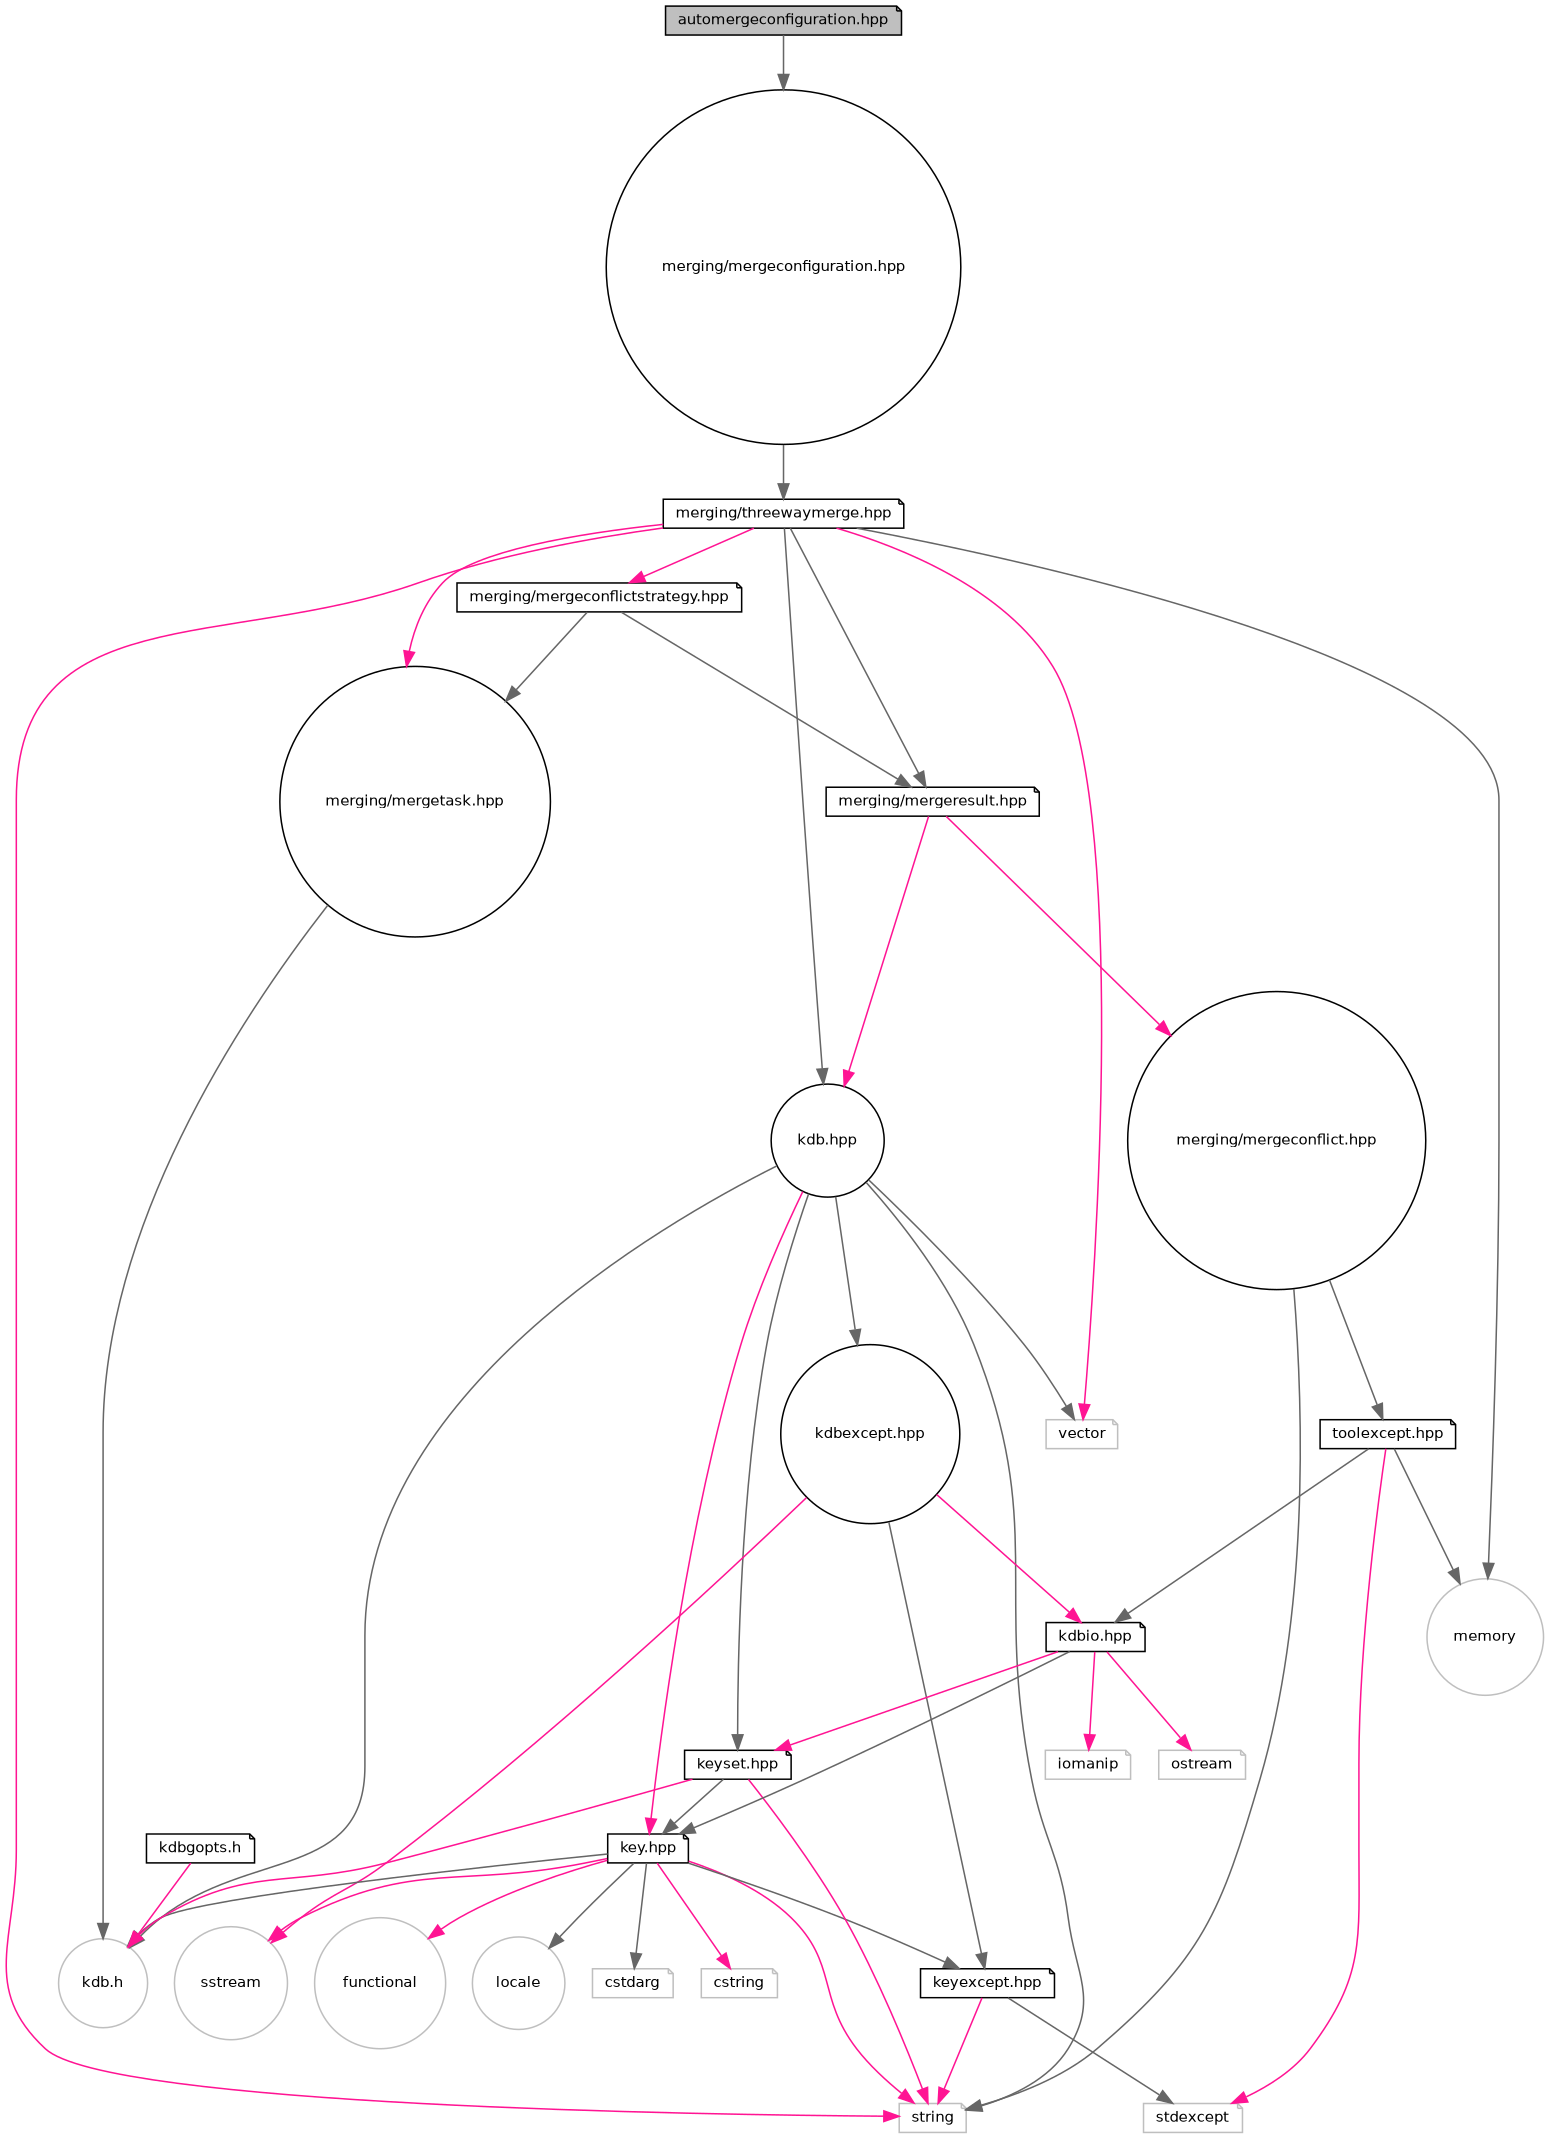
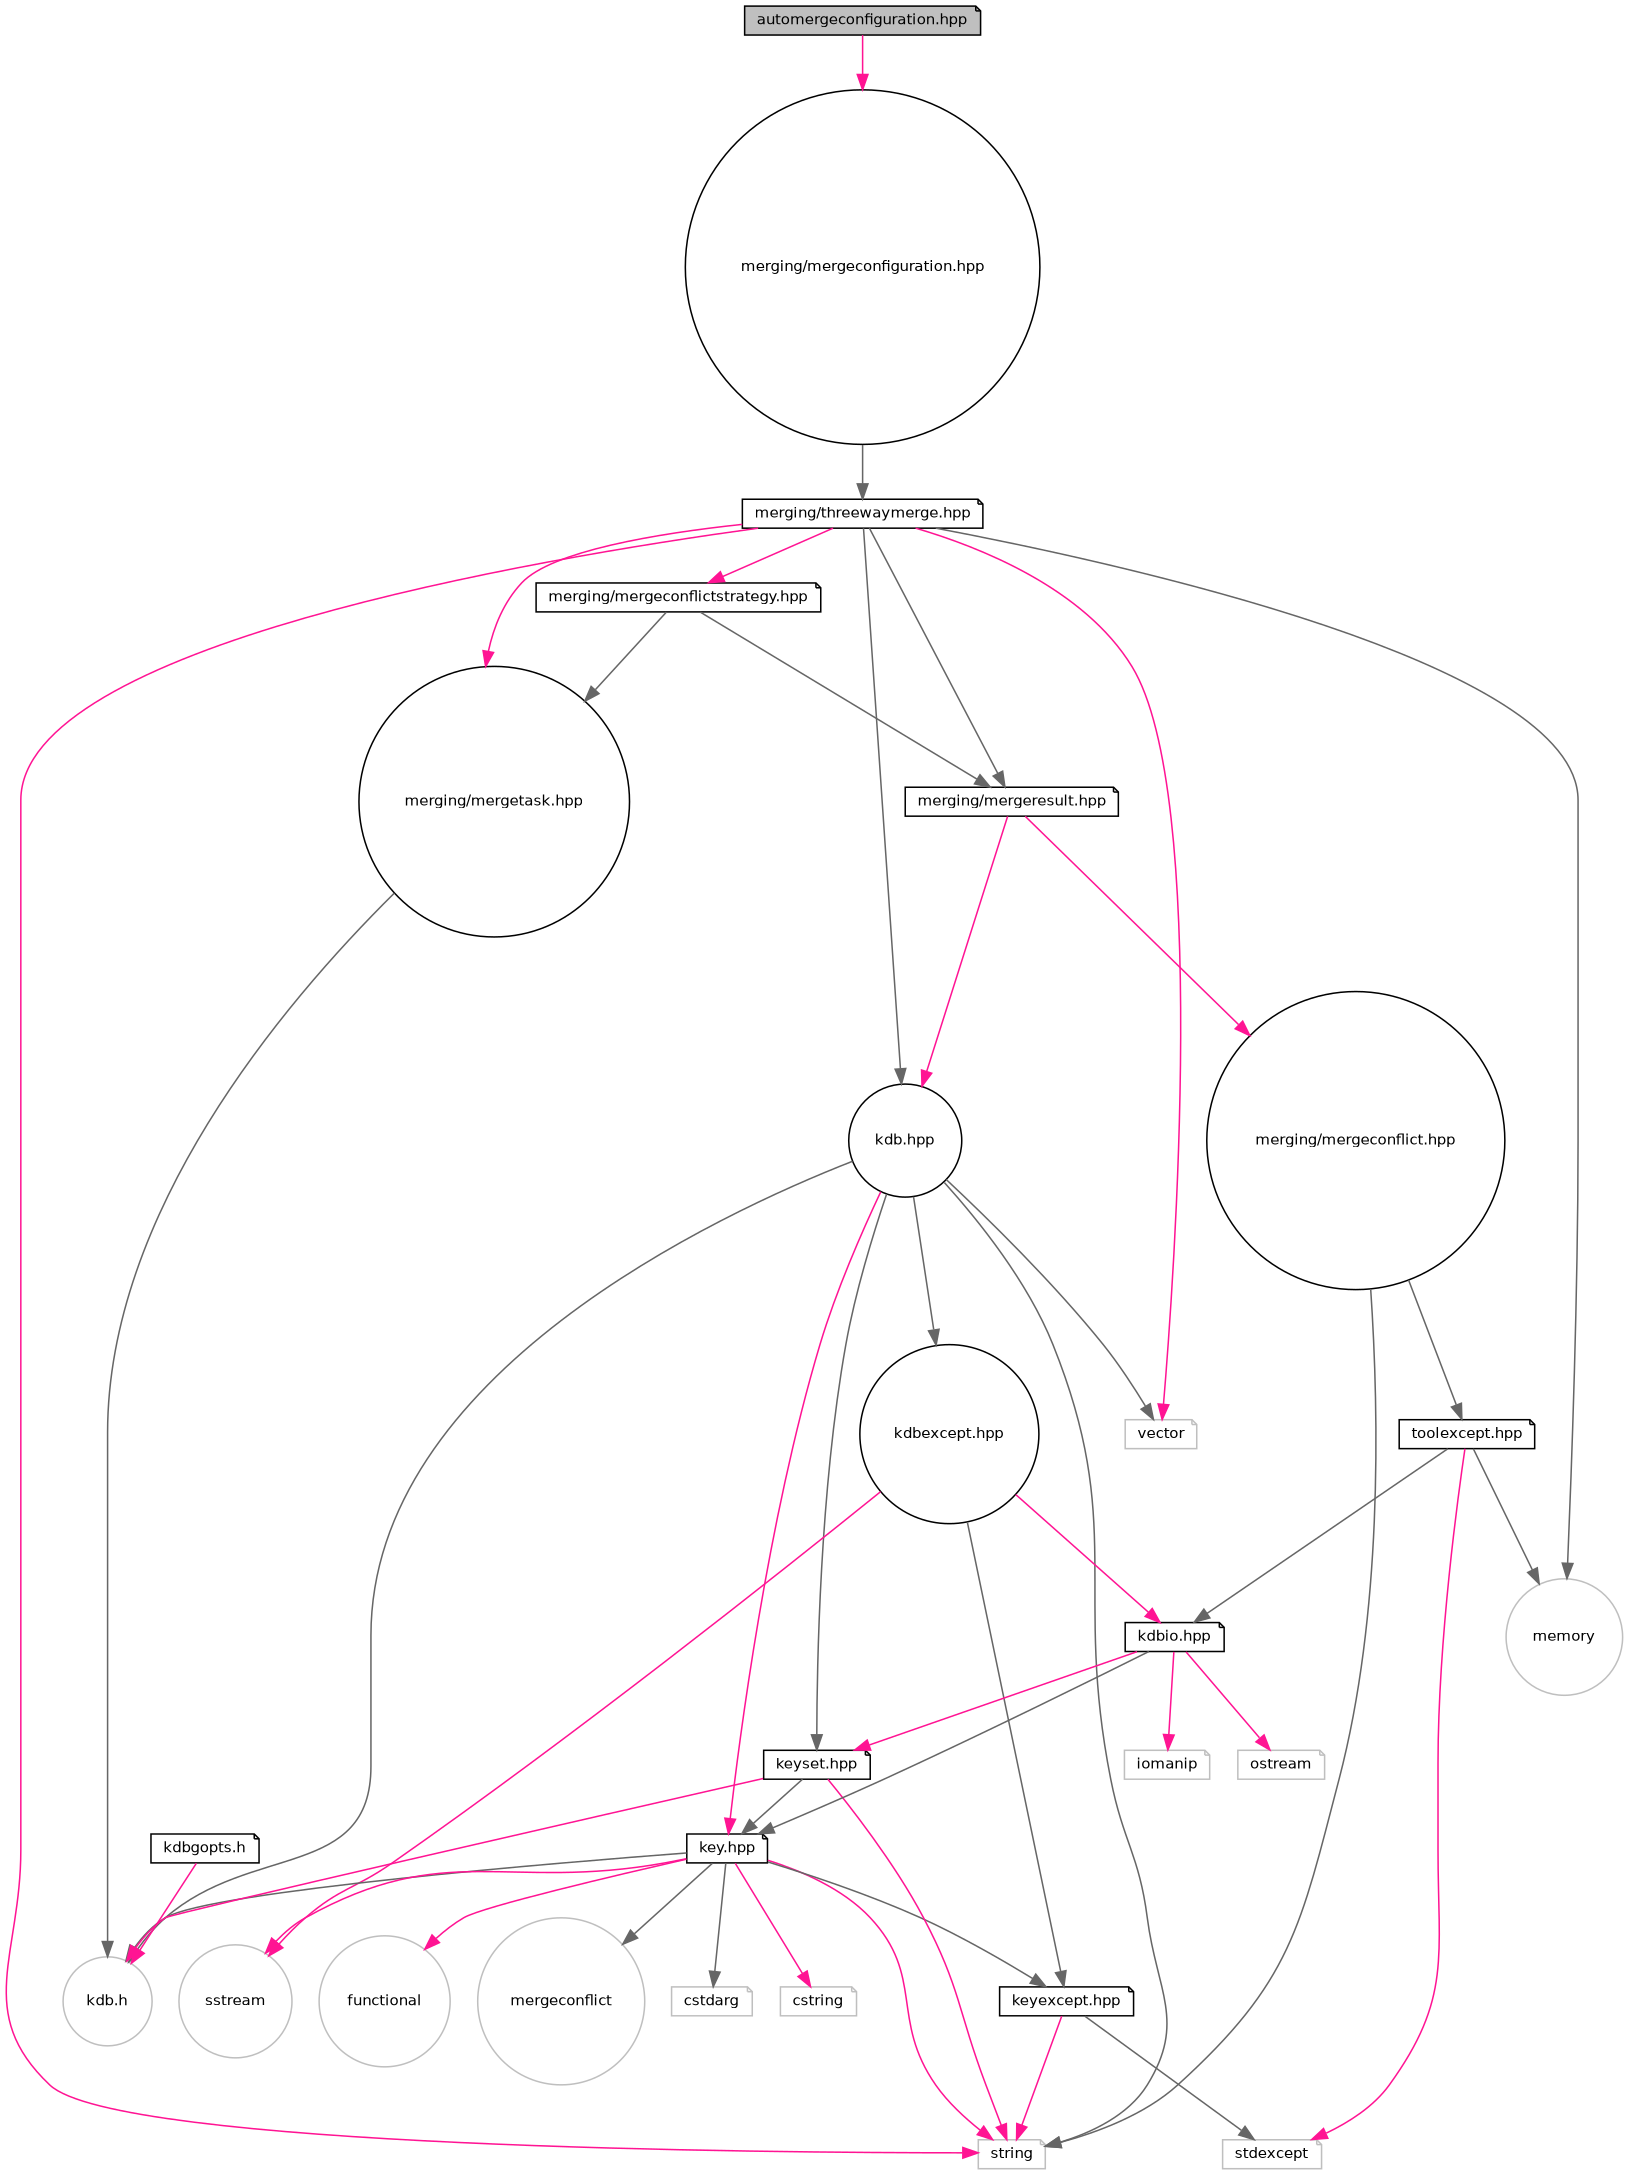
edge "automergeconfiguration.hpp" -> "merging/mergeconfiguration.hpp": color gray40 -> deeppink
node "locale": label "locale" -> "mergeconflict"
